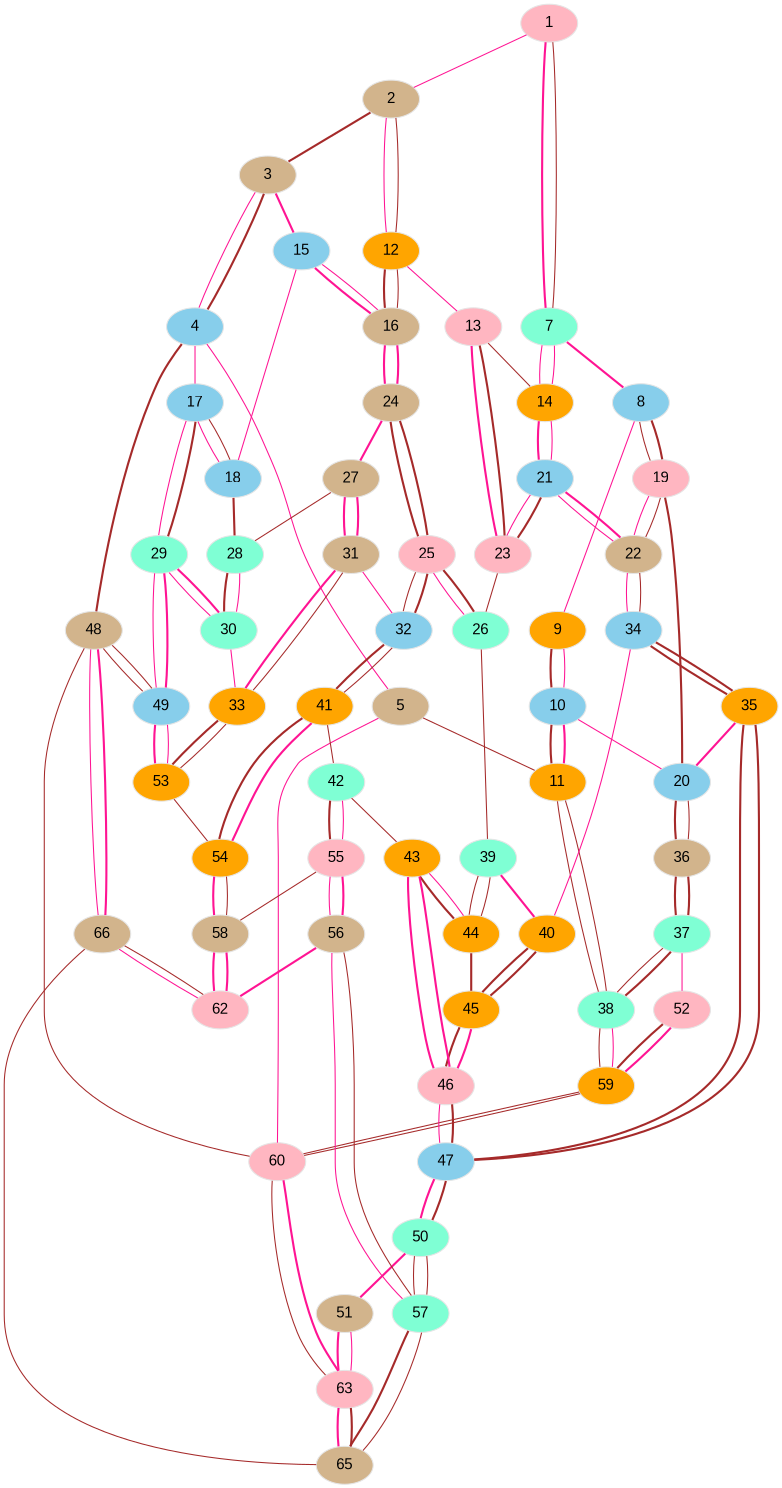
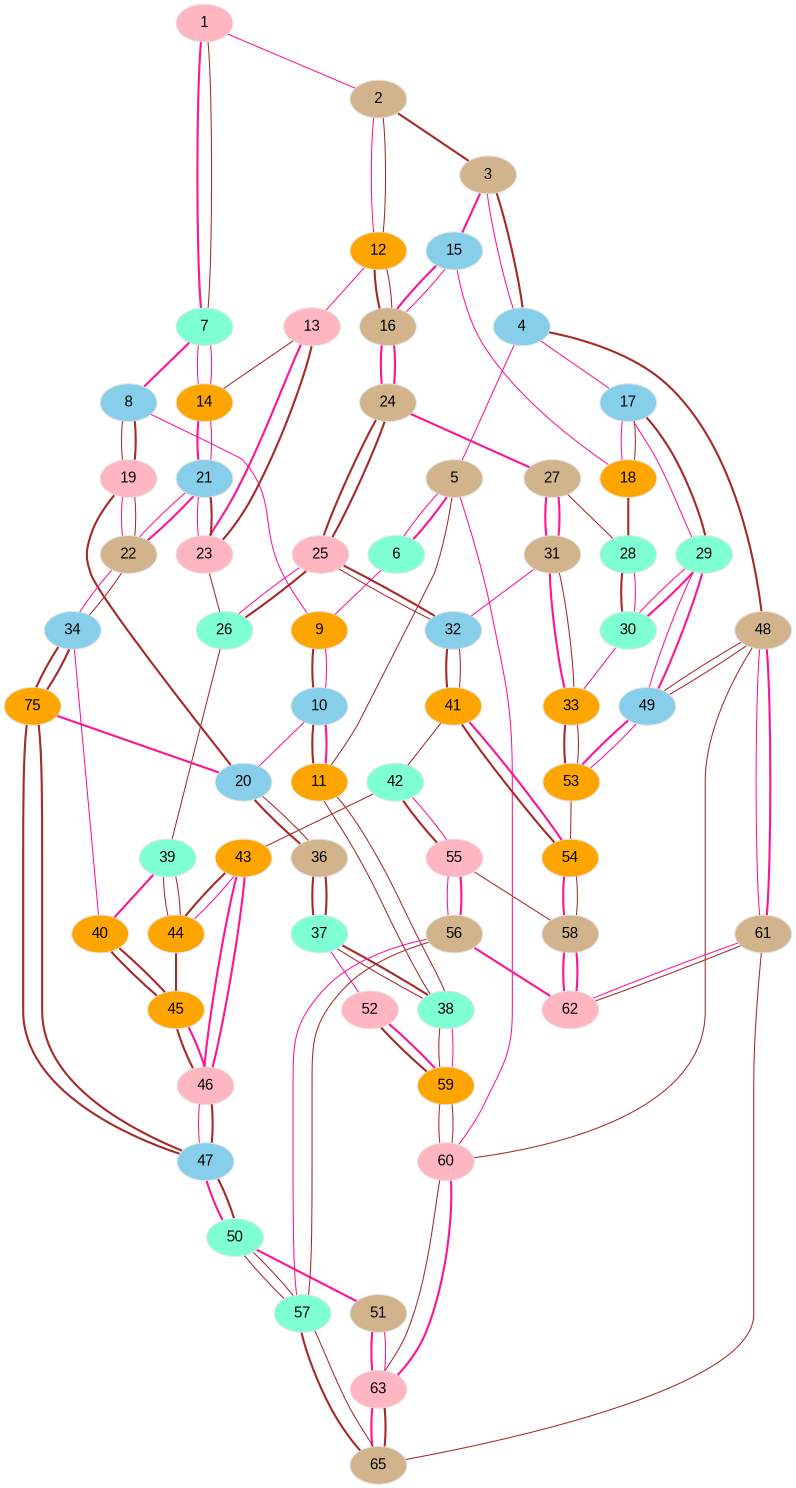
node "18": fillcolor skyblue -> orange
node "6": added
node "35": label "35" -> "75"
node "66": label "66" -> "61"
